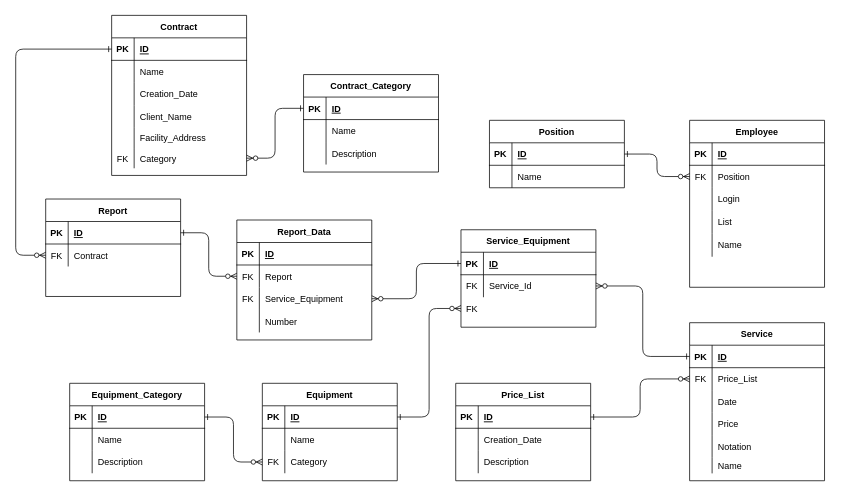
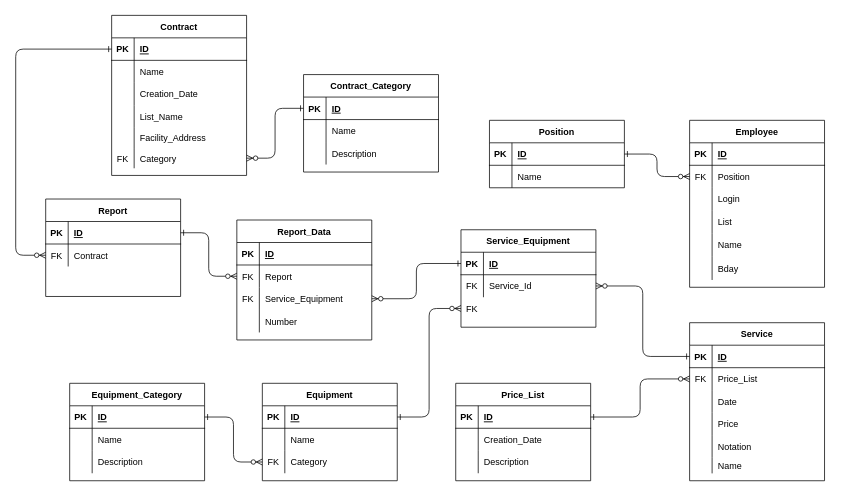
node "Client_Name": label "Client_Name" -> "List_Name"
node "Bday": added
